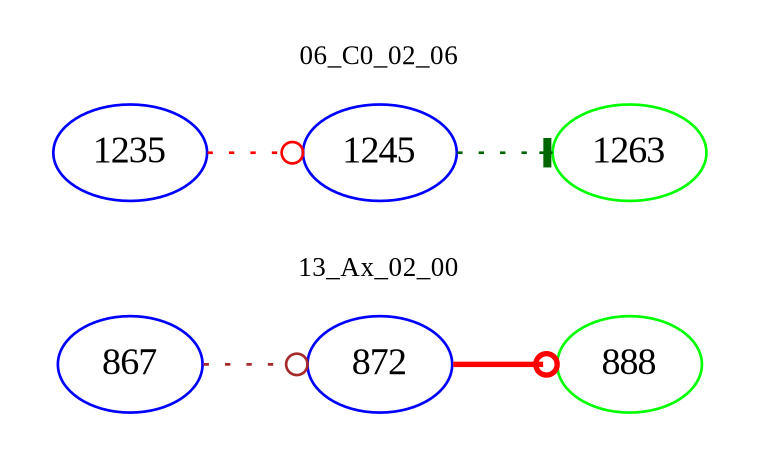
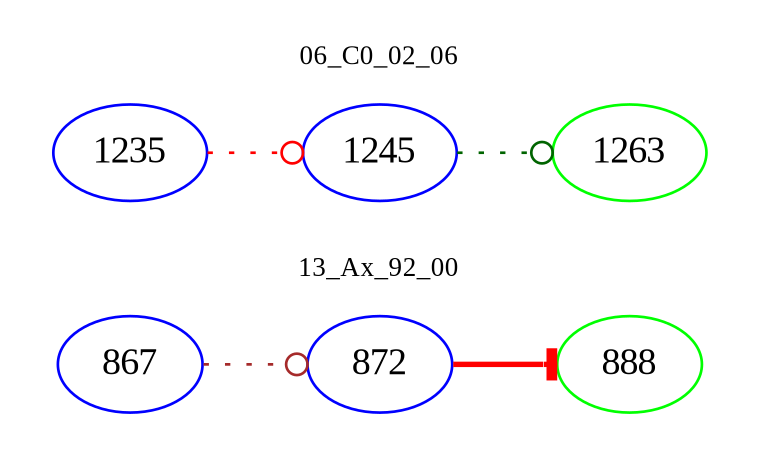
edge "1245" -> "1263": arrowhead tee -> odot
cluster "13_Ax_02_00": label "13_Ax_02_00" -> "13_Ax_92_00"
edge "872" -> "888": arrowhead odot -> tee
